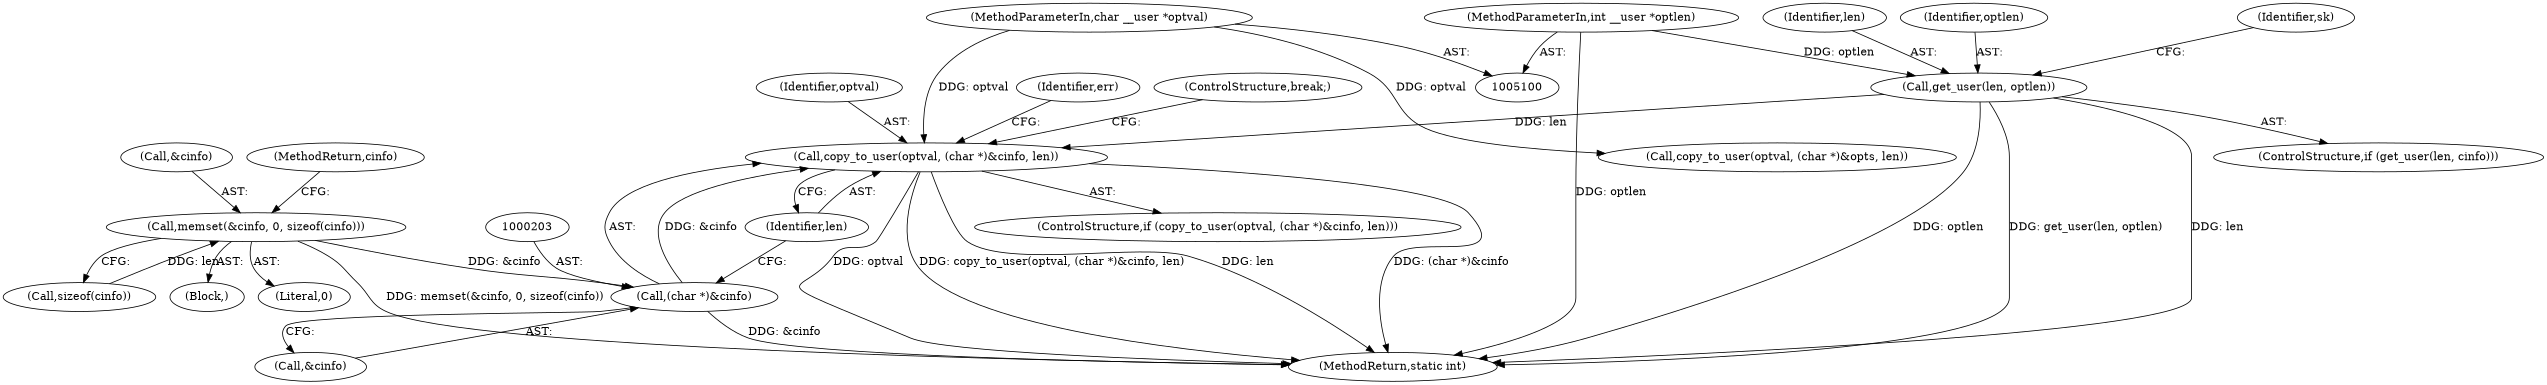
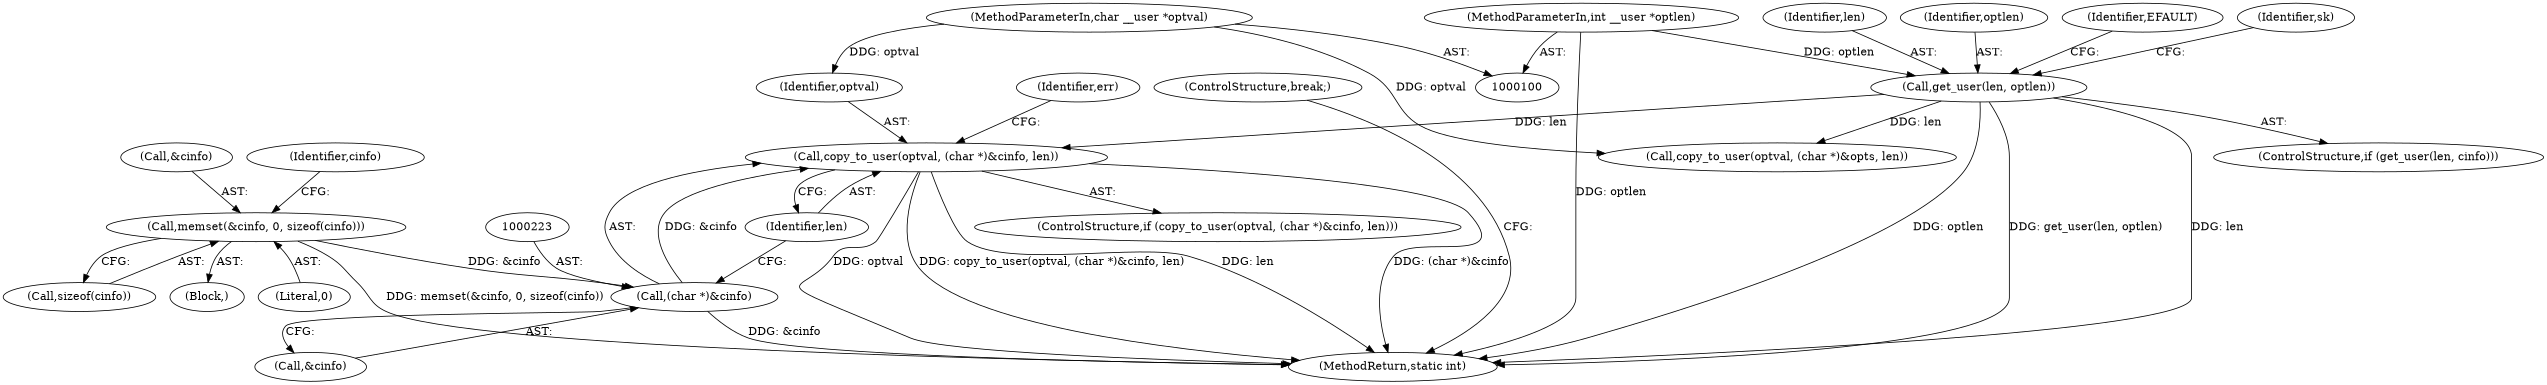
node "(Identifier,EFAULT)": added
edge "(MethodParameterIn,char __user *optval)" -> "(Call,copy_to_user(optval, (char *)&cinfo, len))": now "(MethodParameterIn,char __user *optval)" -> "(Identifier,optval)"
node "1005100": label "1005100" -> "1000100"
edge "(ControlStructure,break;)" -> "(Call,copy_to_user(optval, (char *)&cinfo, len))": now "(ControlStructure,break;)" -> "(MethodReturn,static int)"
edge "(Call,get_user(len, optlen))" -> "(Call,copy_to_user(optval, (char *)&opts, len))": added, label "DDG: len"
node "(MethodReturn,cinfo)": label "(MethodReturn,cinfo)" -> "(Identifier,cinfo)"
node "1000203": label "1000203" -> "1000223"
edge "(Call,sizeof(cinfo))" -> "(Call,memset(&cinfo, 0, sizeof(cinfo)))": label "DDG: len" -> "AST: "
edge "(Call,memset(&cinfo, 0, sizeof(cinfo)))" -> "(Literal,0)": reversed
